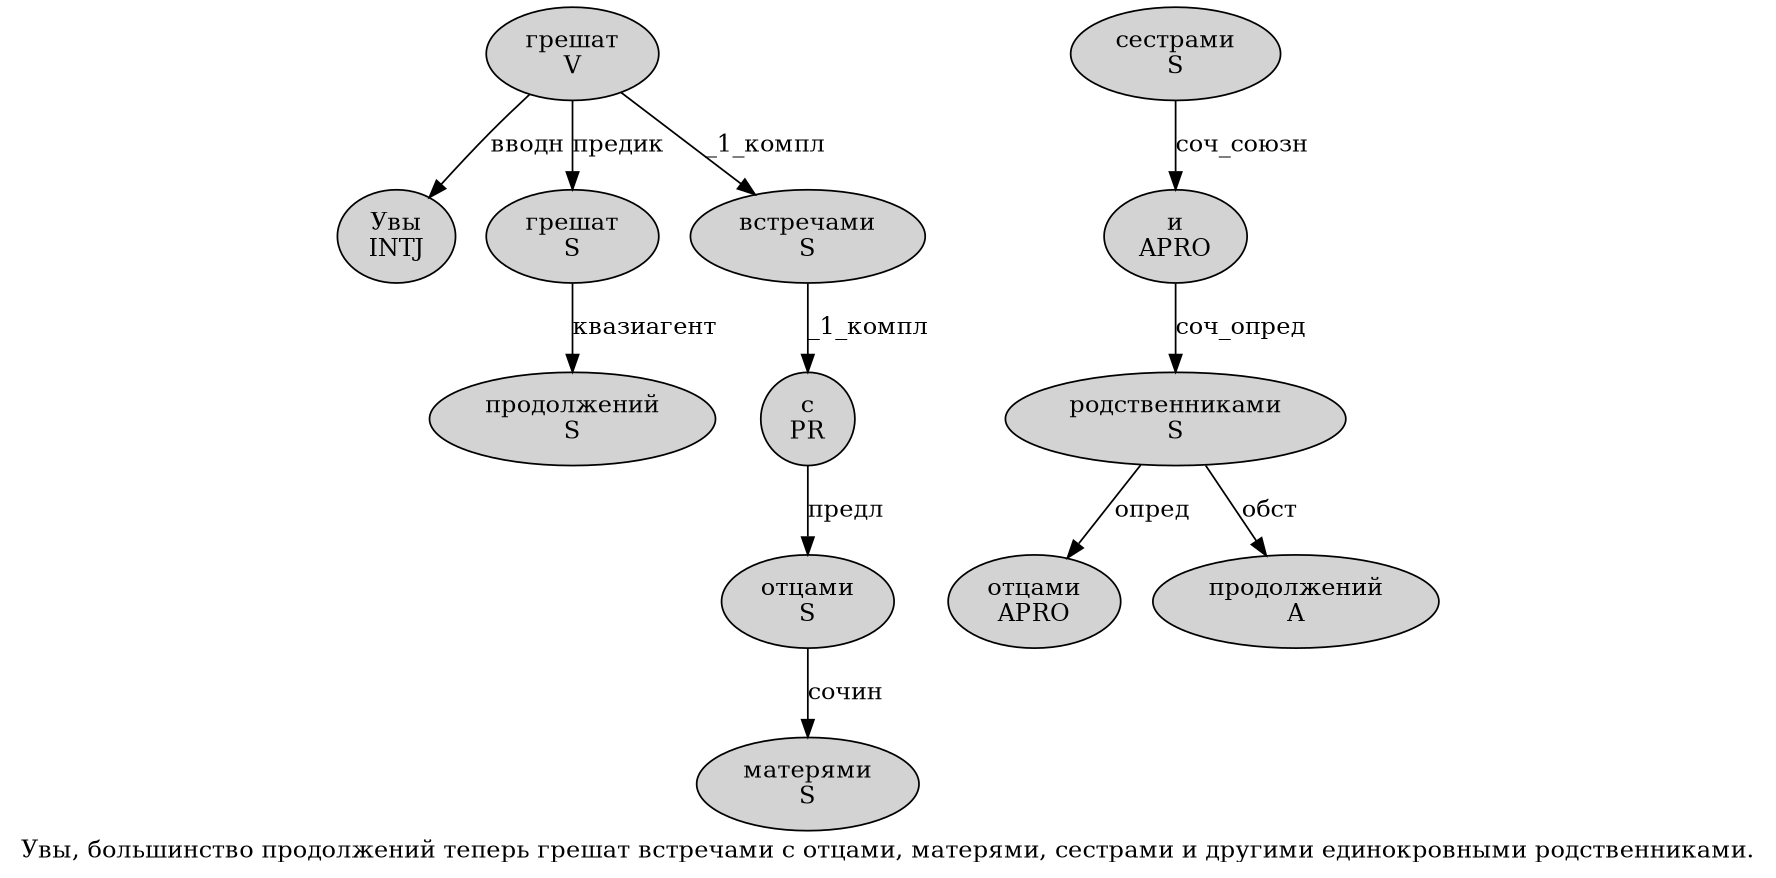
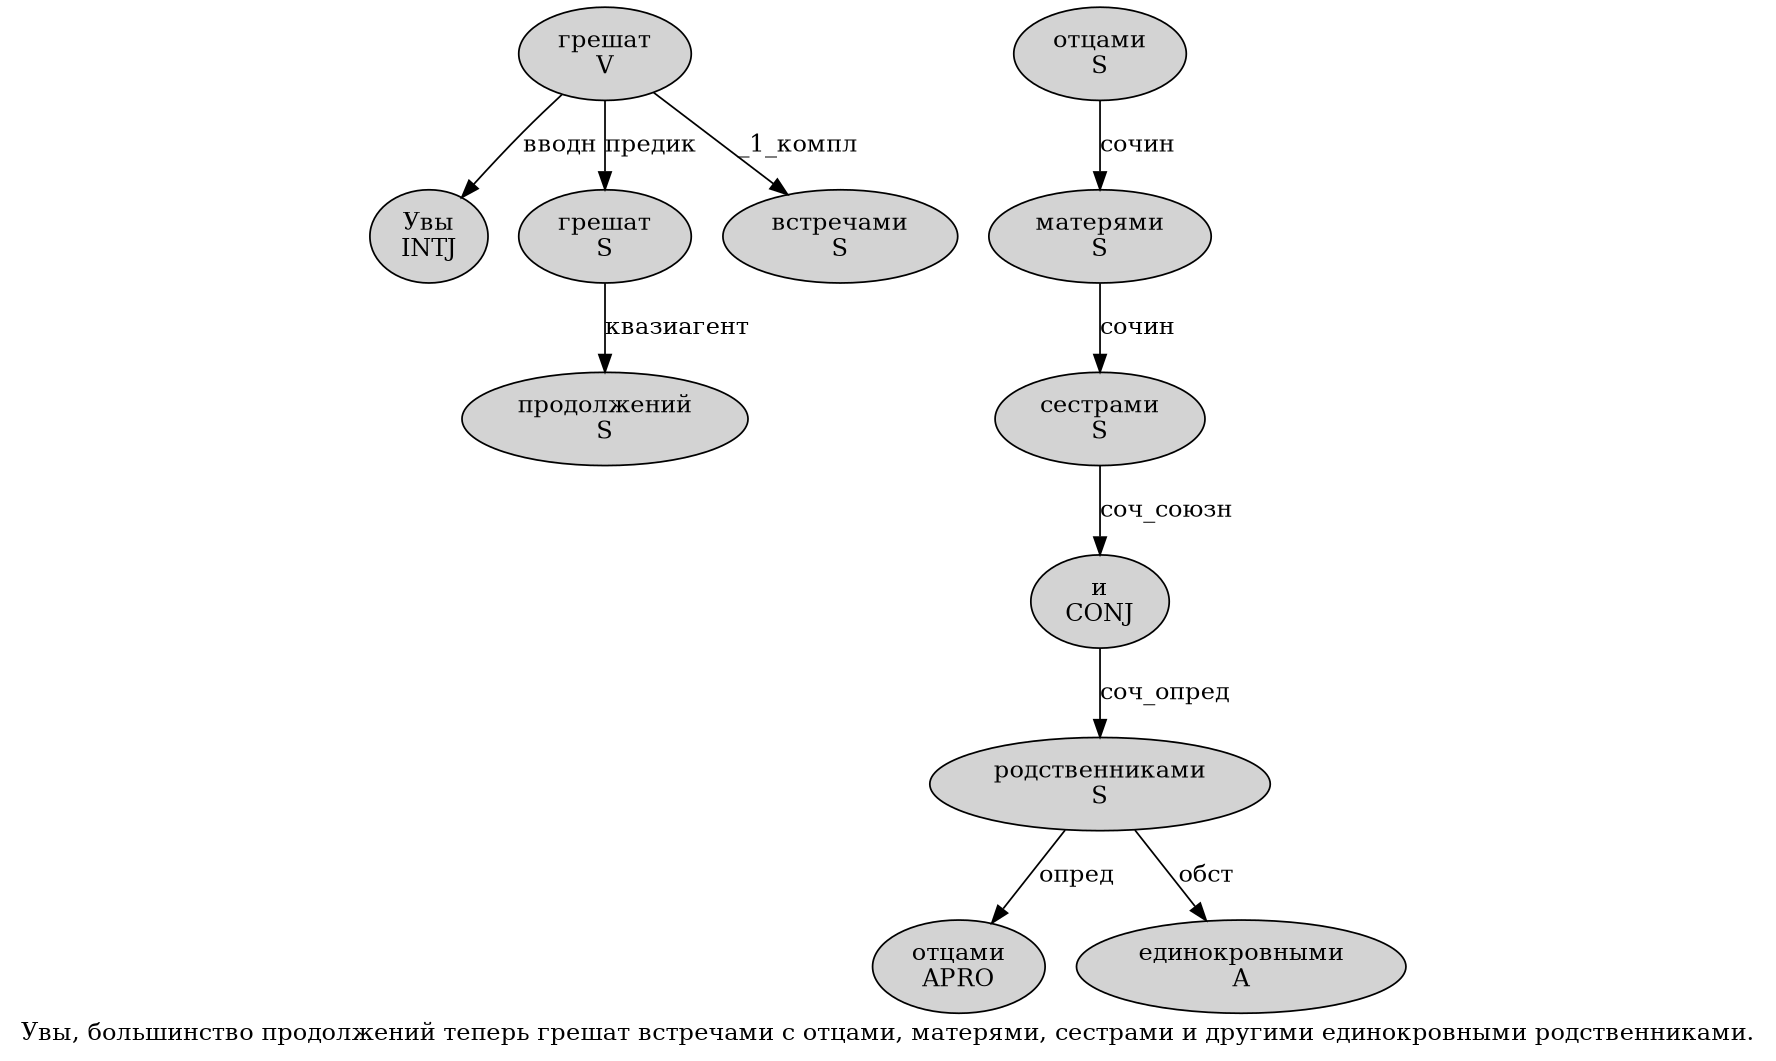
node "и APRO": label "и APRO" -> "и CONJ"
edge "матерями S" -> "сестрами S": added, label "сочин"
node "с PR": removed
node "продолжений A": label "продолжений A" -> "единокровными A"
